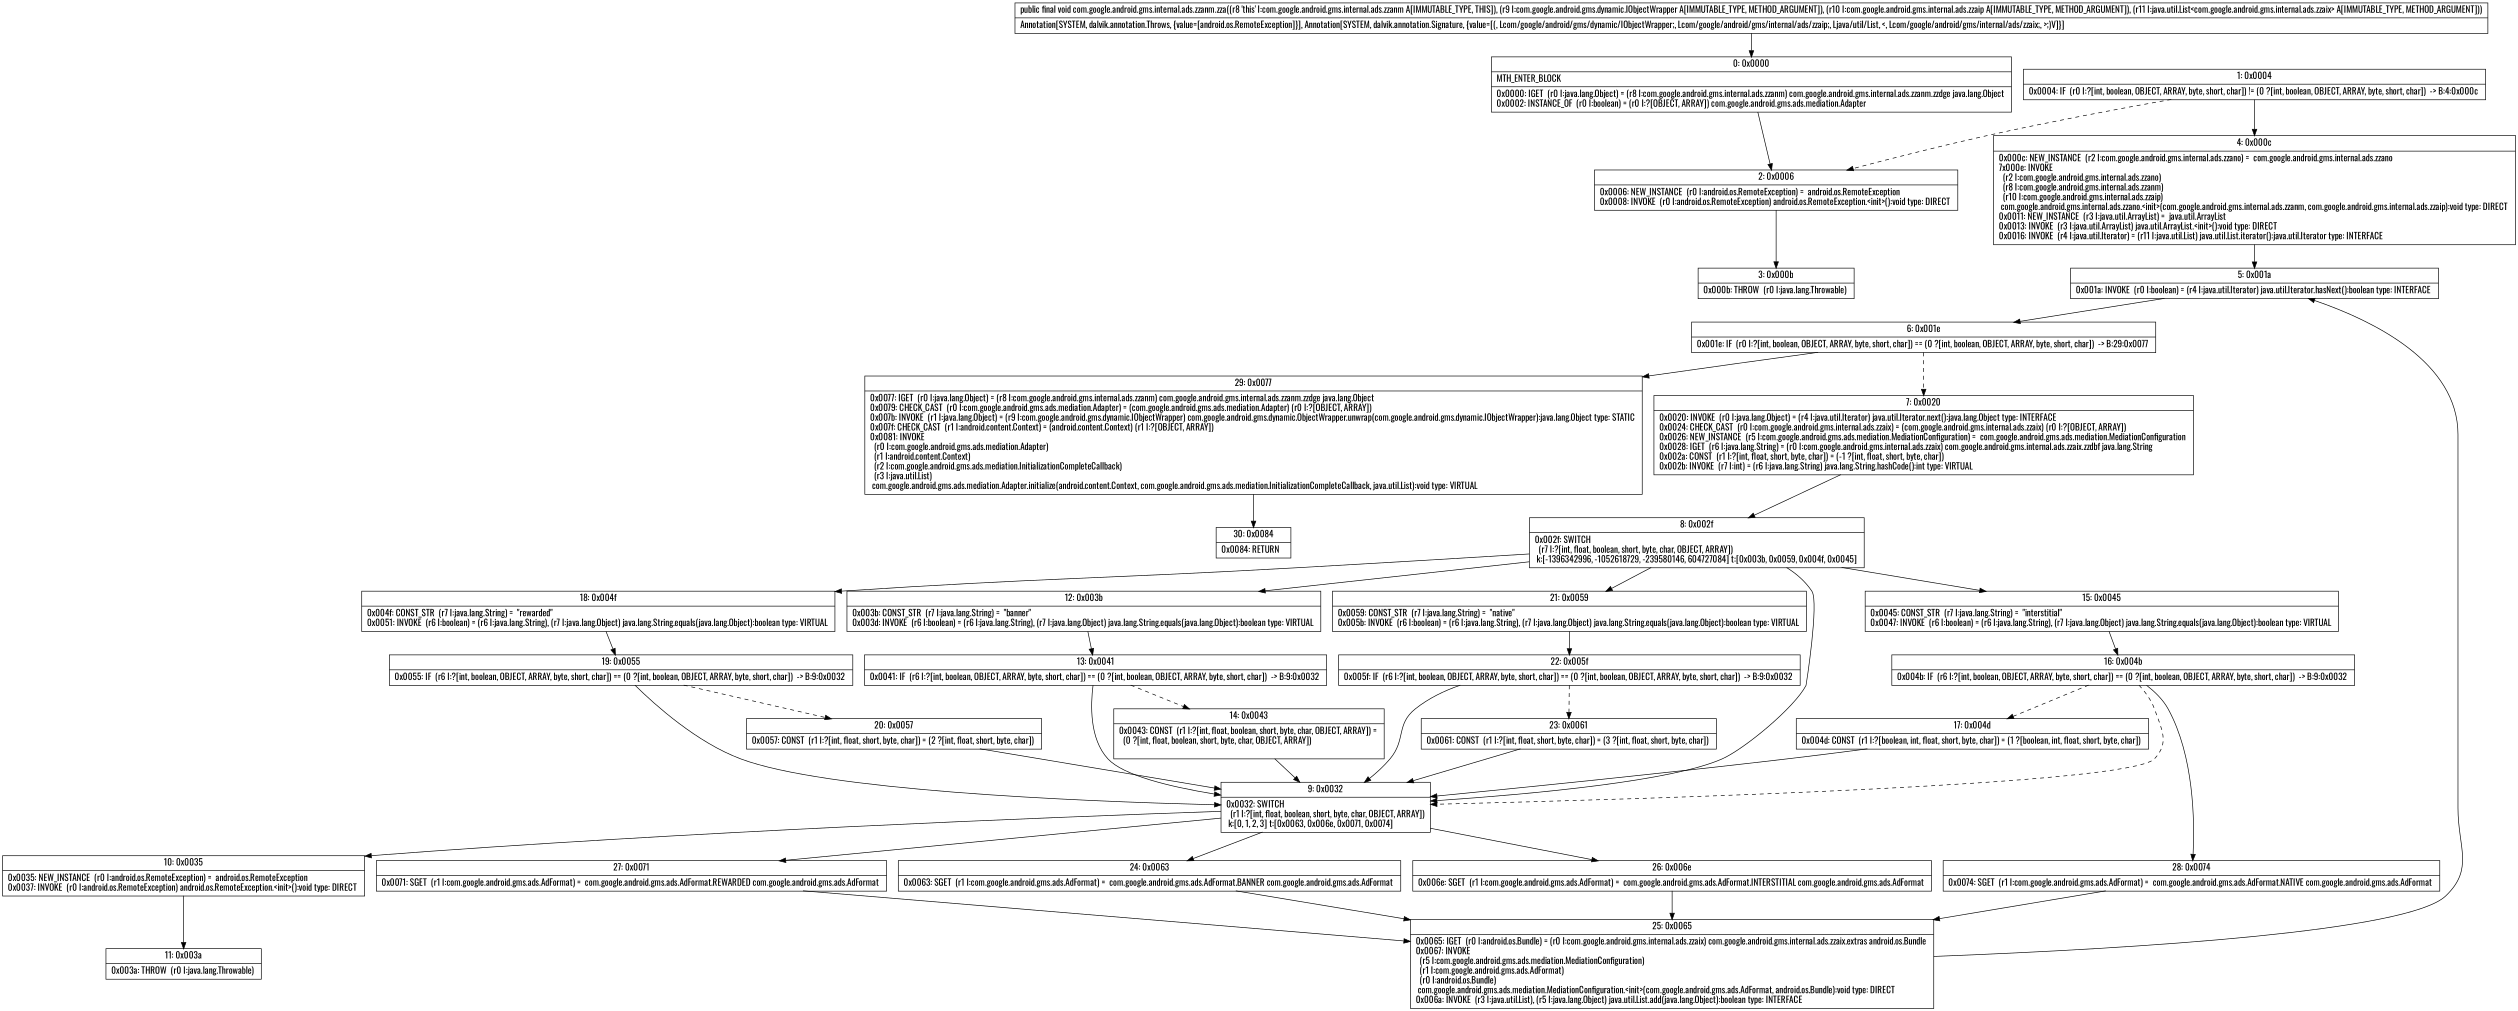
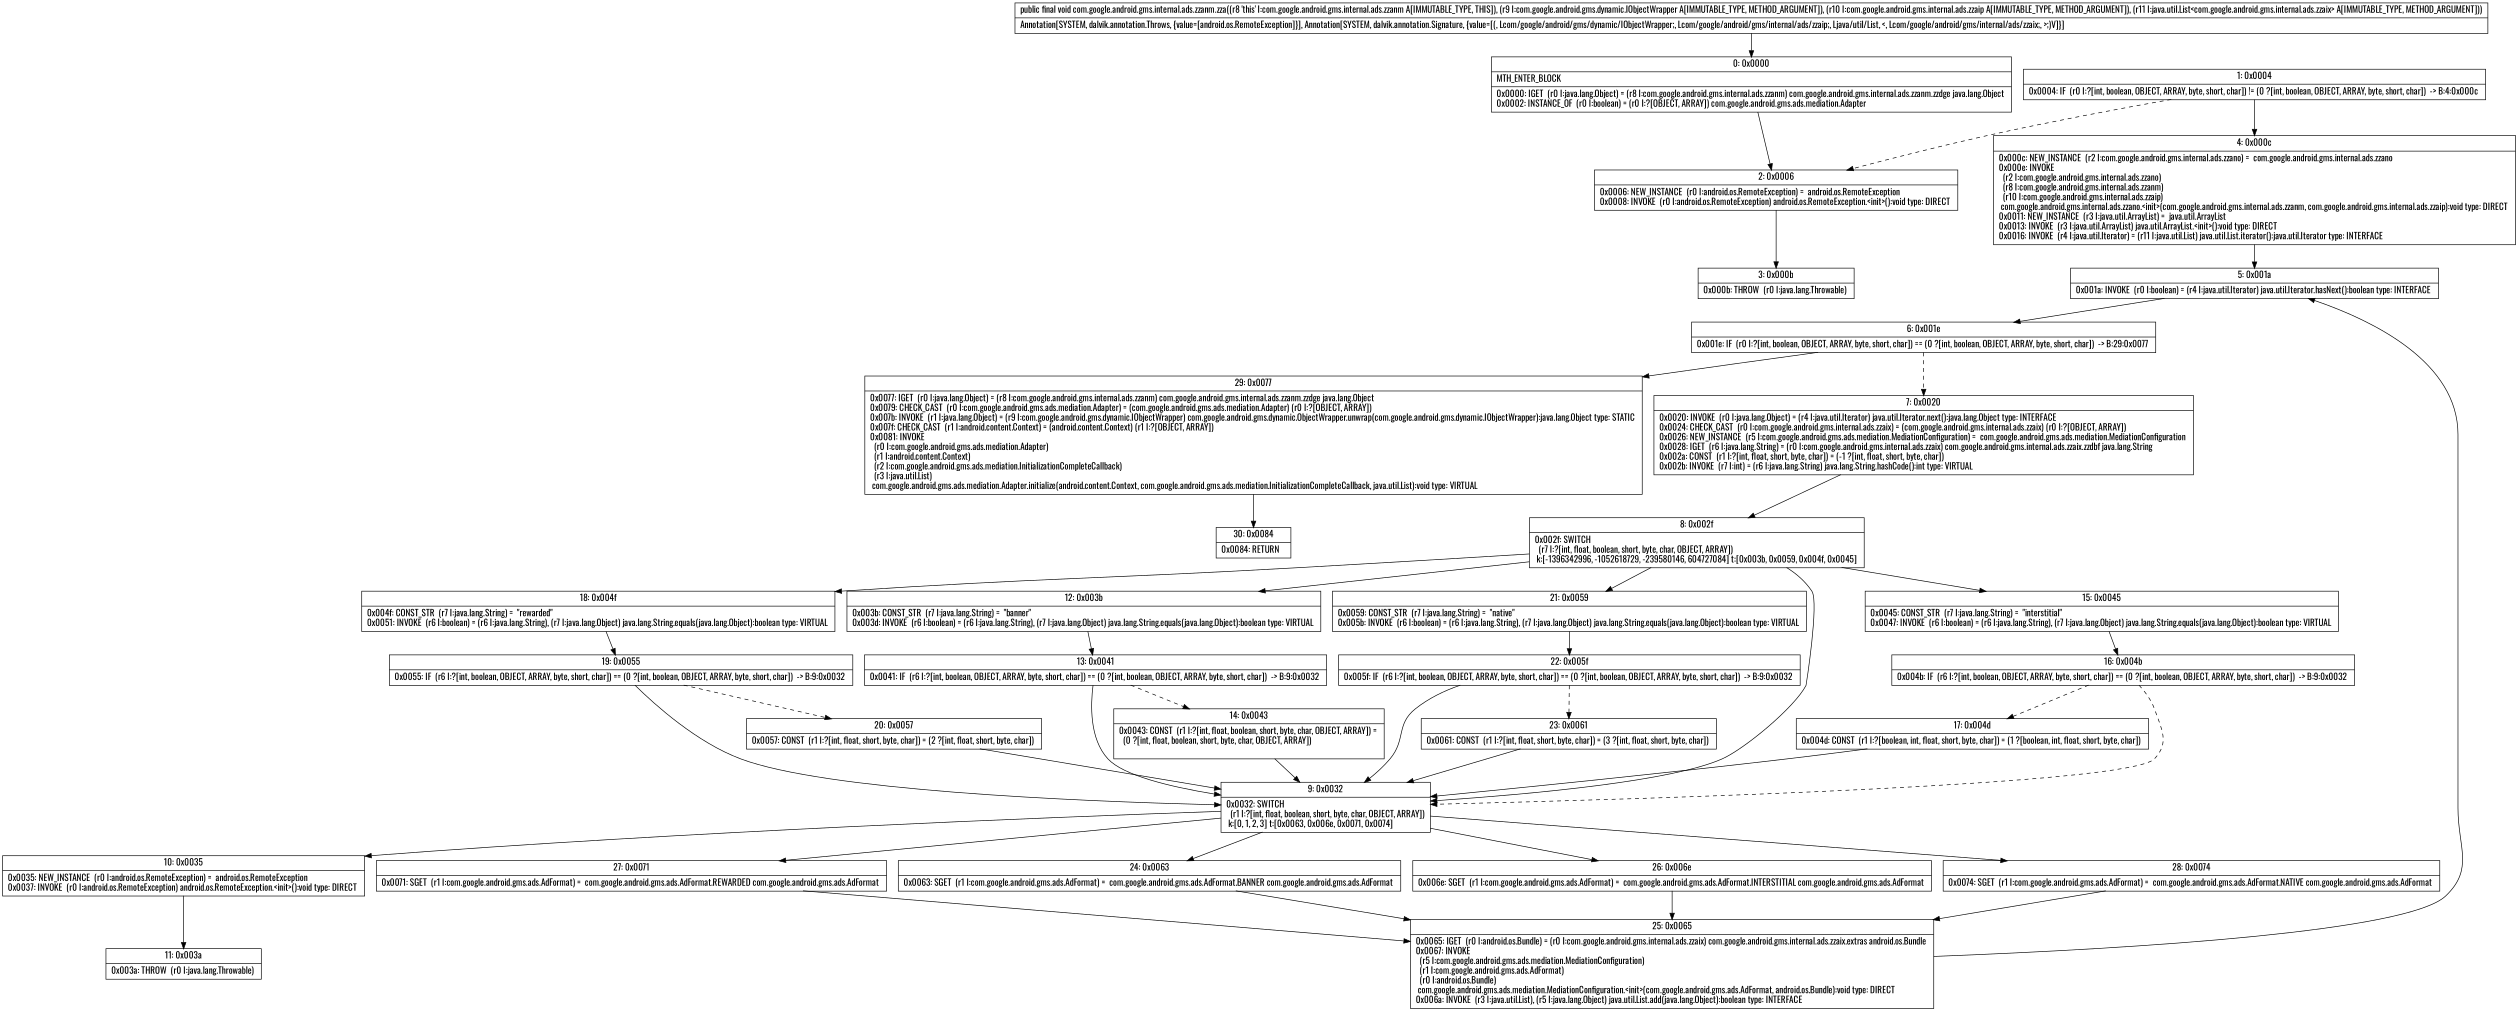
node "4: 0x000c": text "7x000e: INVOKE" -> "0x000e: INVOKE"
edge "16: 0x004b" -> "28: 0x0074": now "9: 0x0032" -> "28: 0x0074"
